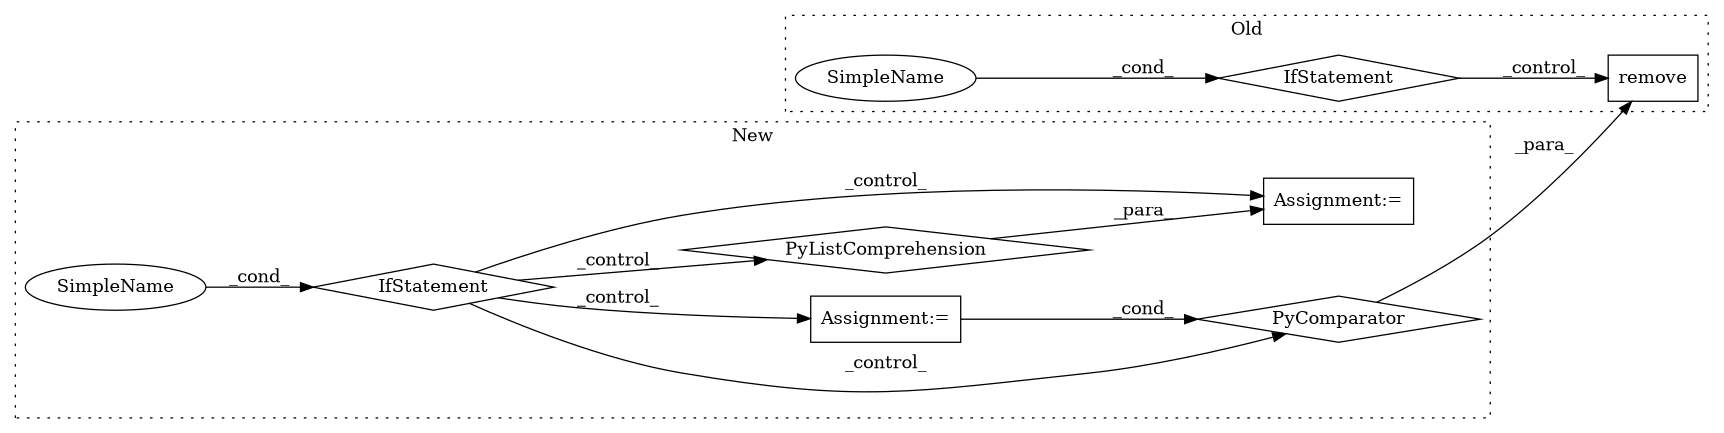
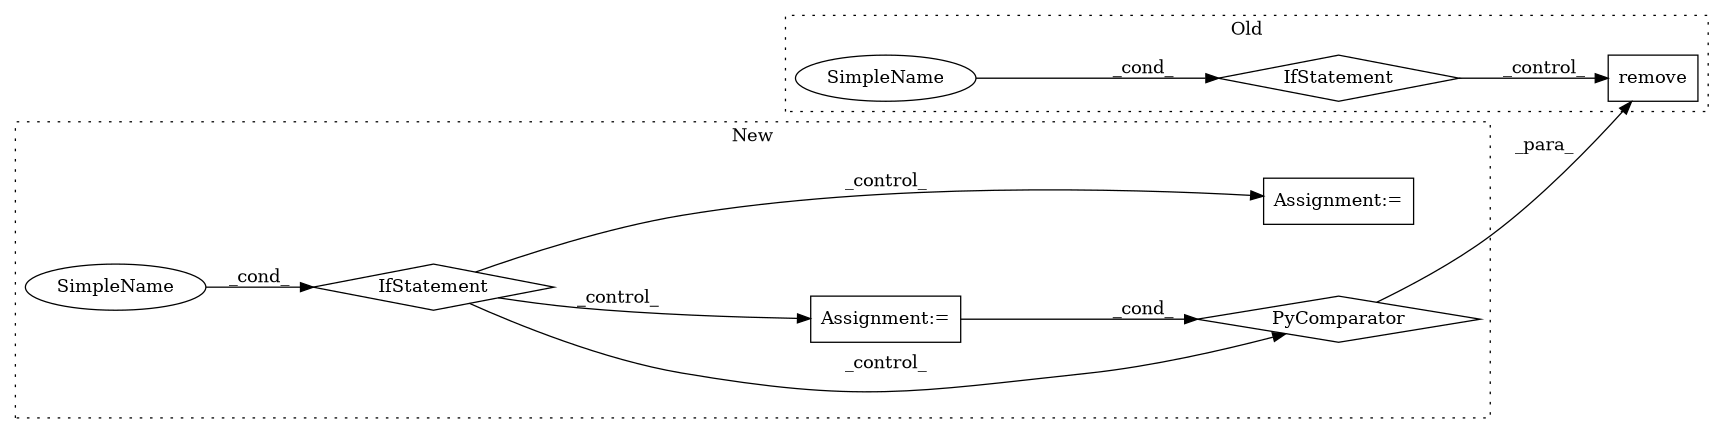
node "PyListComprehension": removed
